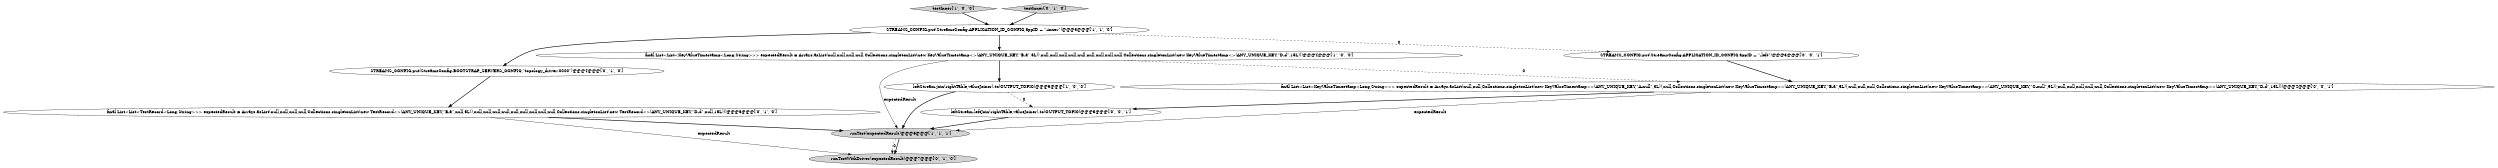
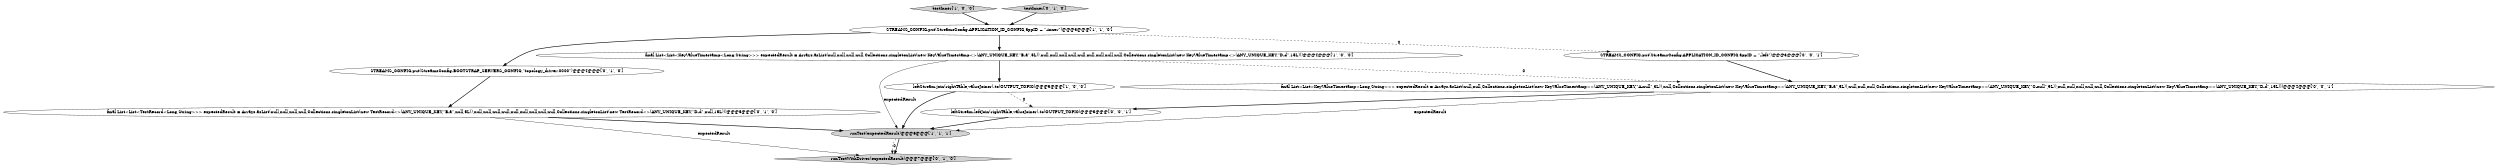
node "runTestWithDriver(expectedResult)@@@7@@@['0', '1', '0']": shape ellipse -> diamond
